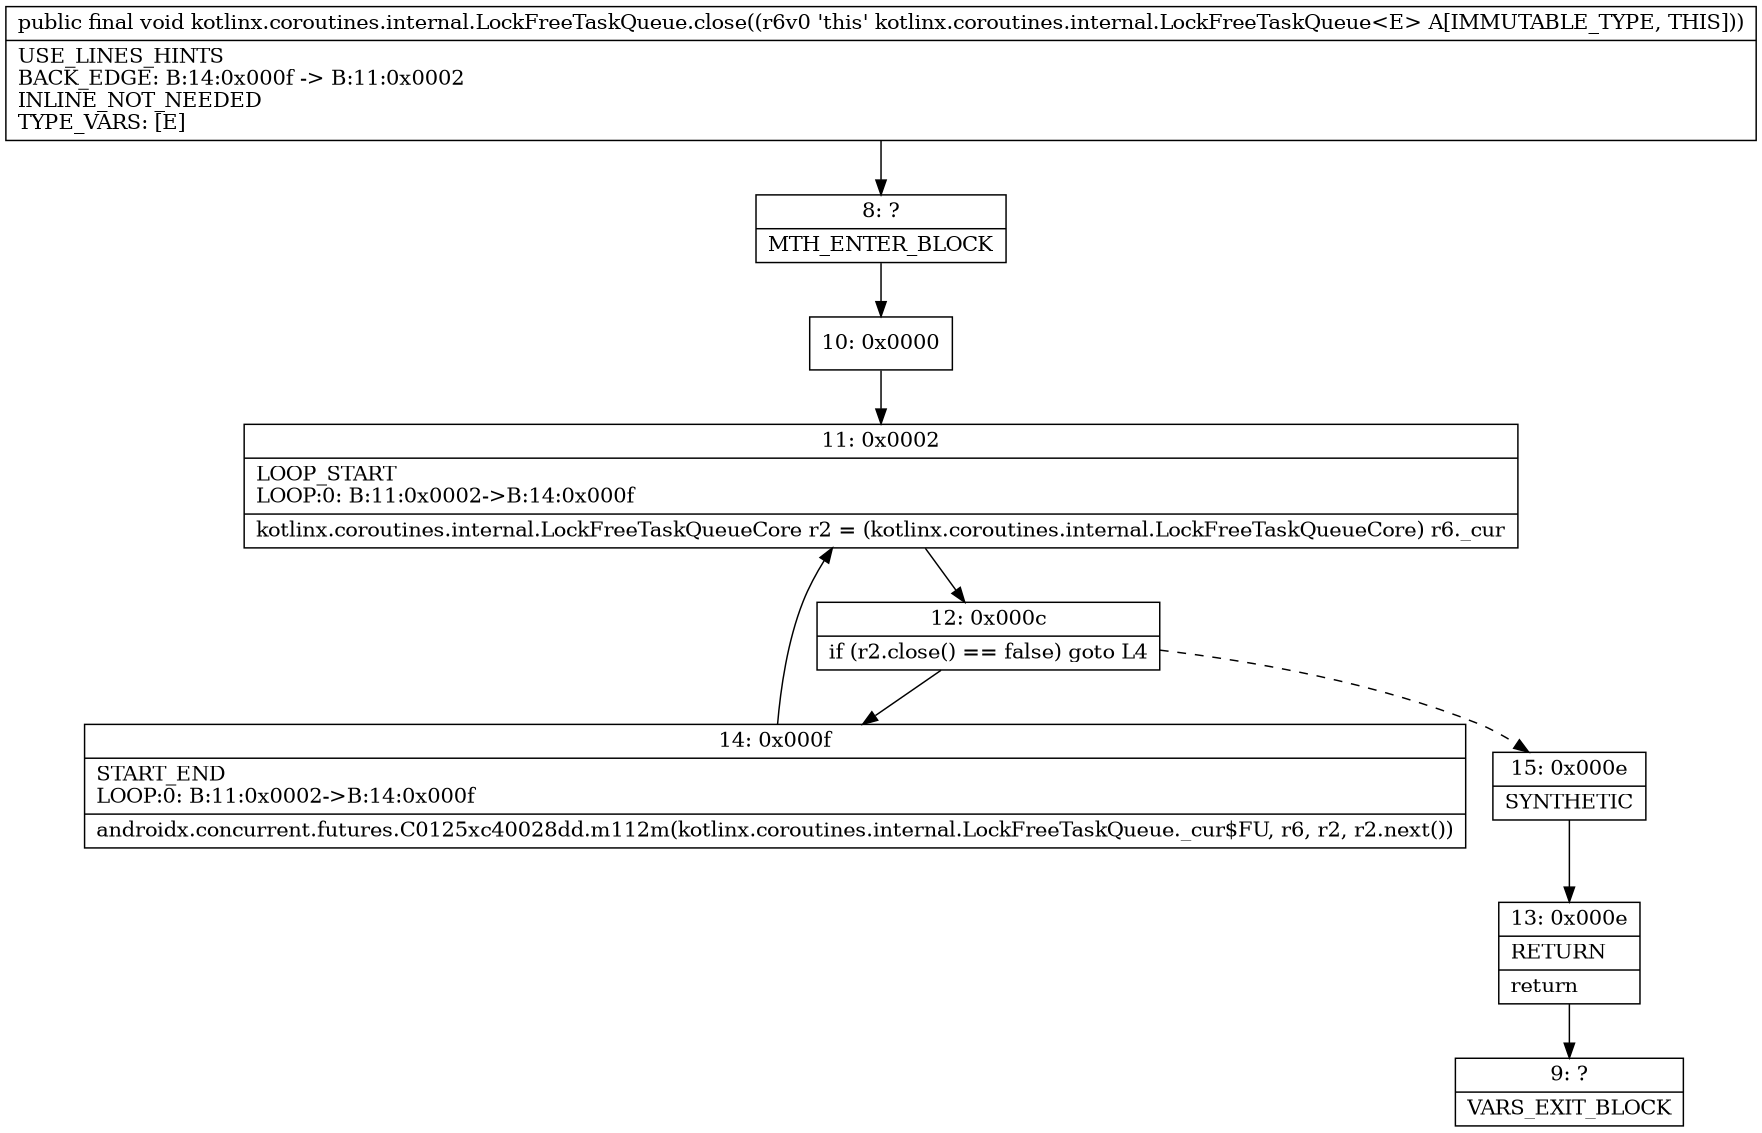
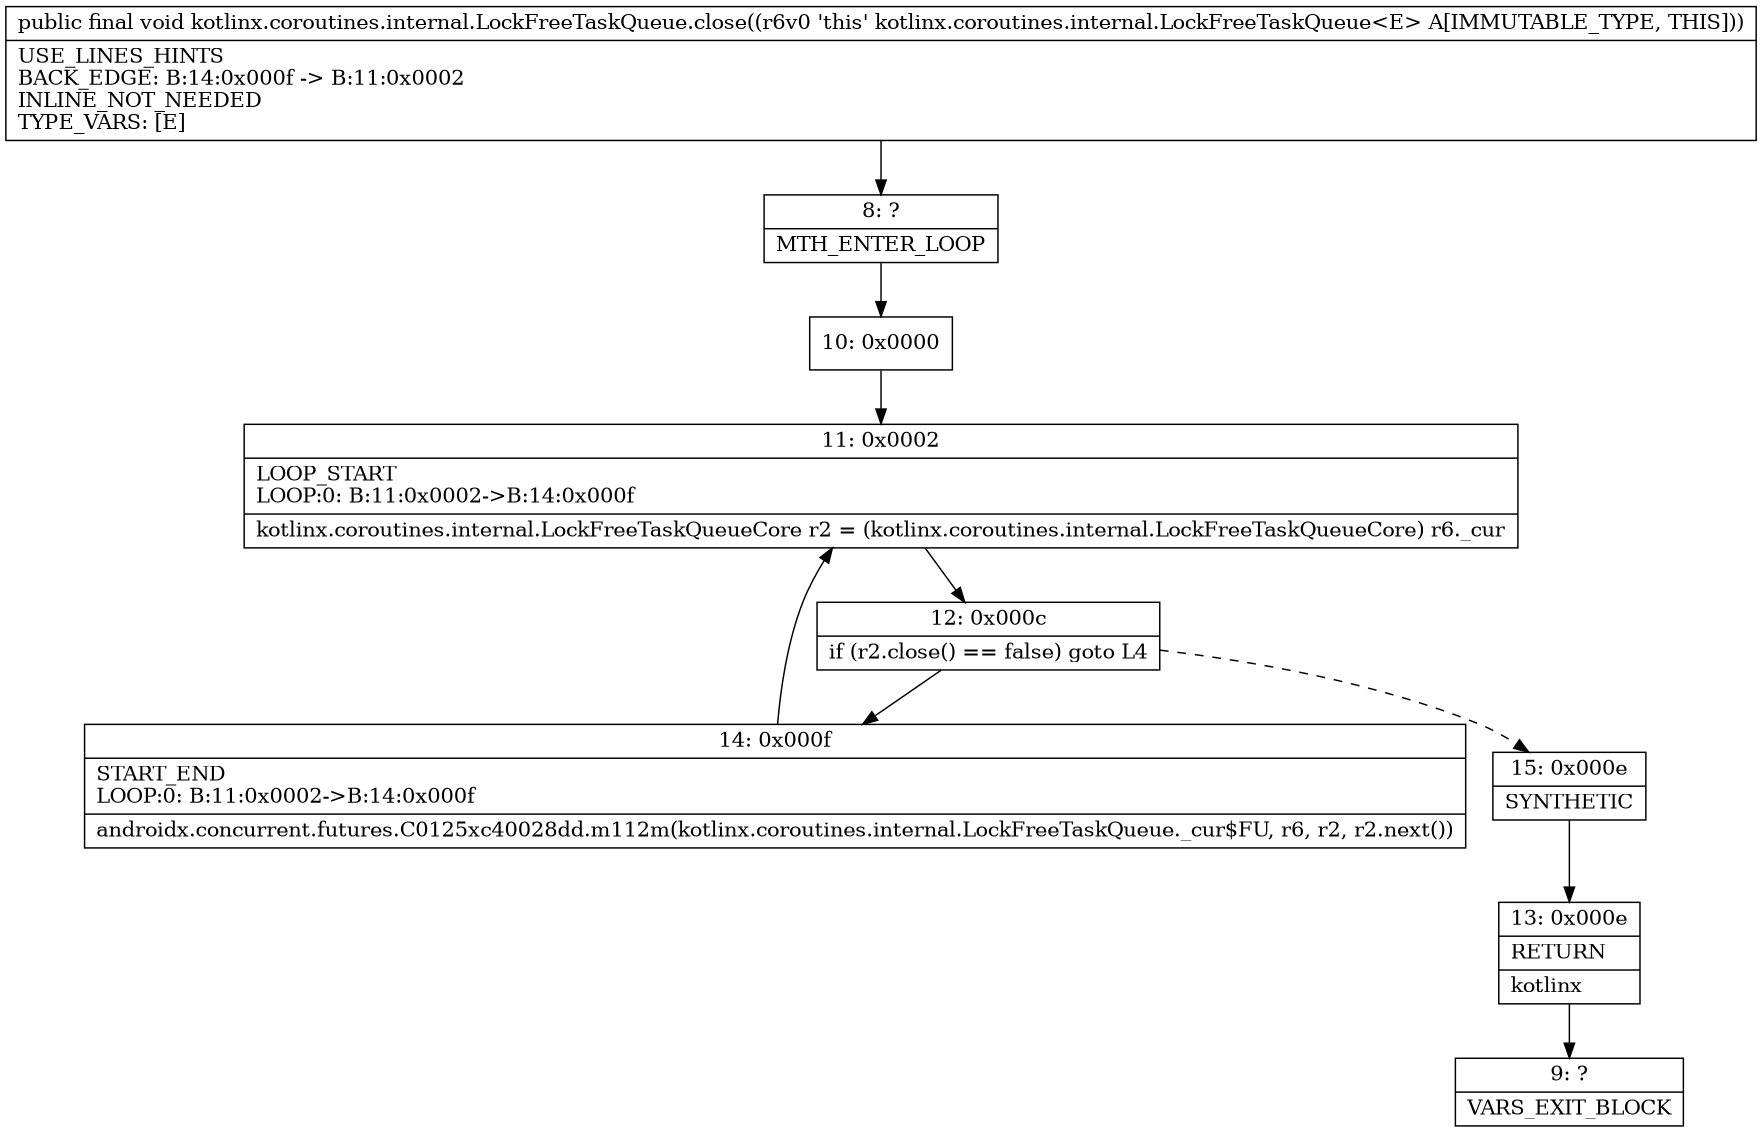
node "8: ?": text "MTH_ENTER_BLOCK" -> "MTH_ENTER_LOOP"
node "13: 0x000e": text "return" -> "kotlinx"
